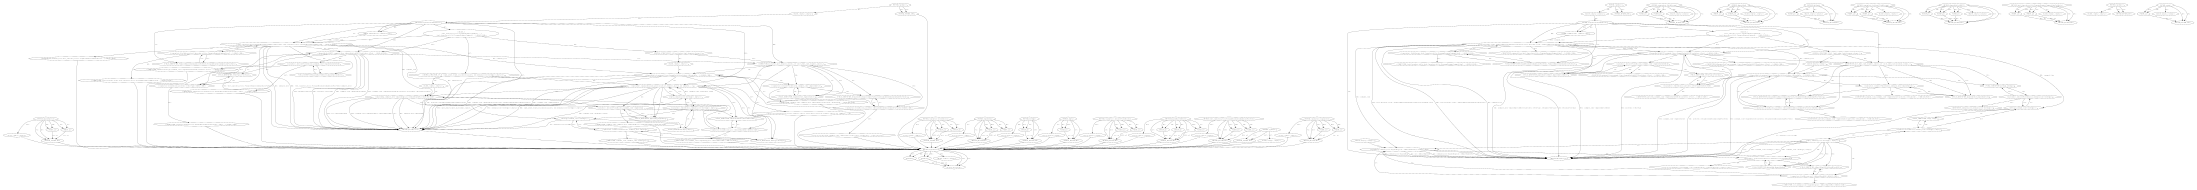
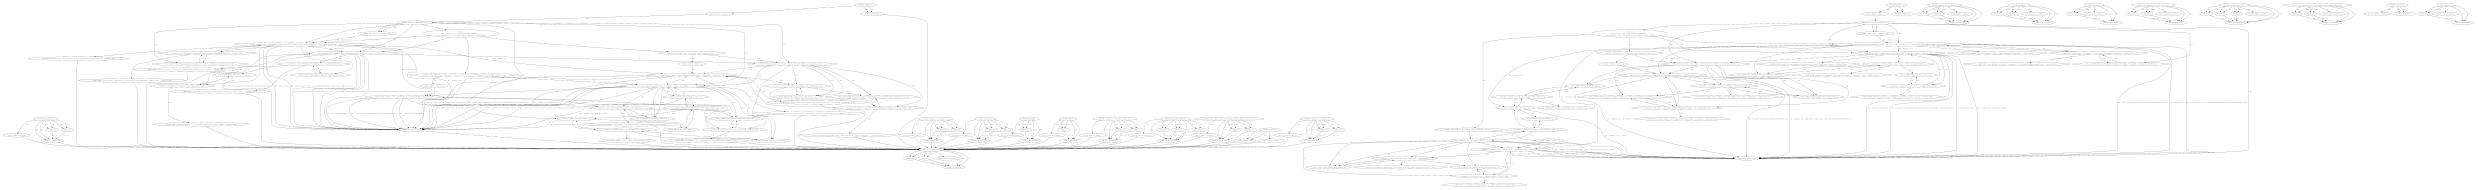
node "(CONTROL_STRUCTURE,IF,if (command_line->GetArgs().empty()))": added
